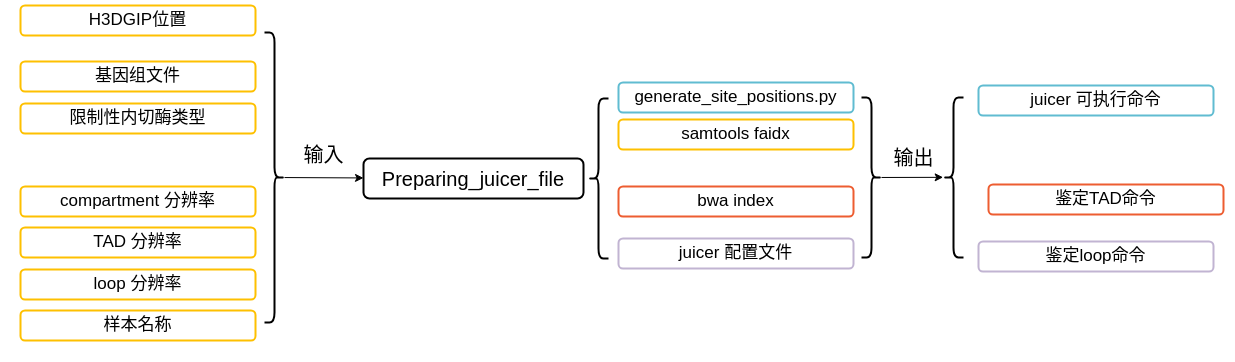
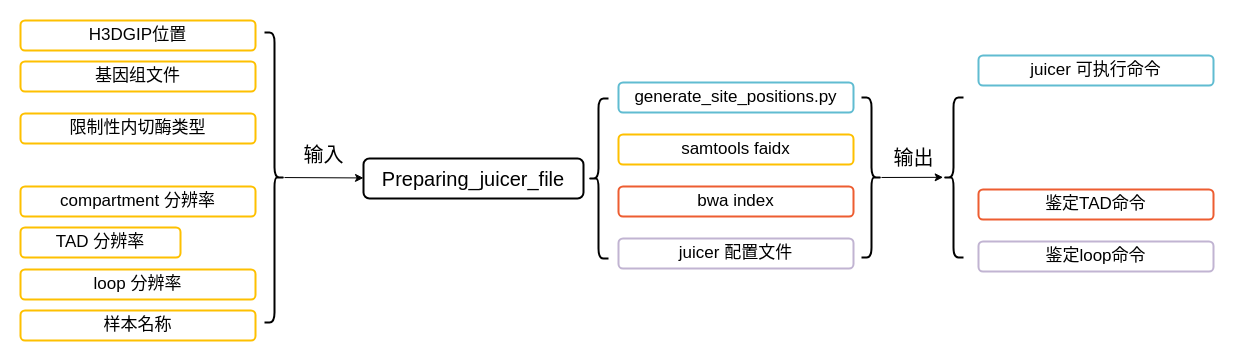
node "H3DGIP位置": moved (138, 21) -> (138, 36)
node "juicer 可执行命令": moved (1096, 101) -> (1096, 71)
node "限制性内切酶类型": moved (138, 119) -> (138, 129)
node "samtools faidx": moved (736, 135) -> (736, 150)
node "鉴定TAD命令": moved (1106, 200) -> (1096, 205)
node "TAD 分辨率": size 235x30 -> 160x30
